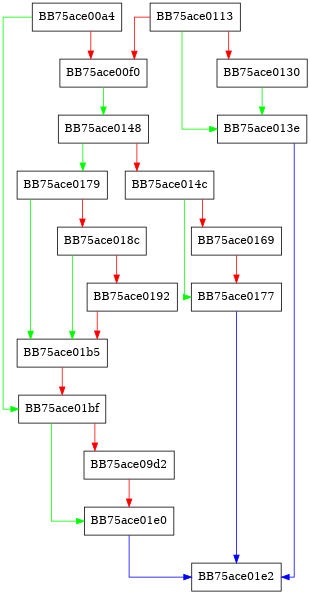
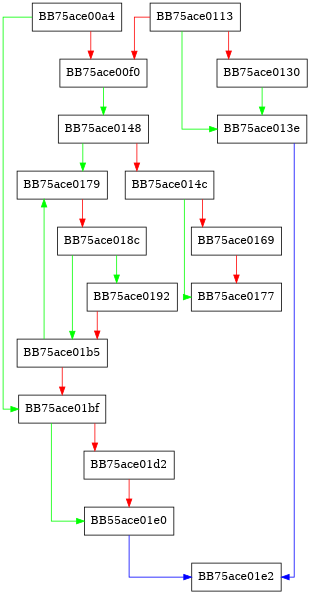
edge "BB75ace0179" -> "BB75ace01b5": reversed
edge "BB75ace018c" -> "BB75ace0192": color red -> green
edge "BB75ace0177" -> "BB75ace01e2": removed
node "BB75ace09d2": label "BB75ace09d2" -> "BB75ace01d2"
node "BB75ace01e0": label "BB75ace01e0" -> "BB55ace01e0"
